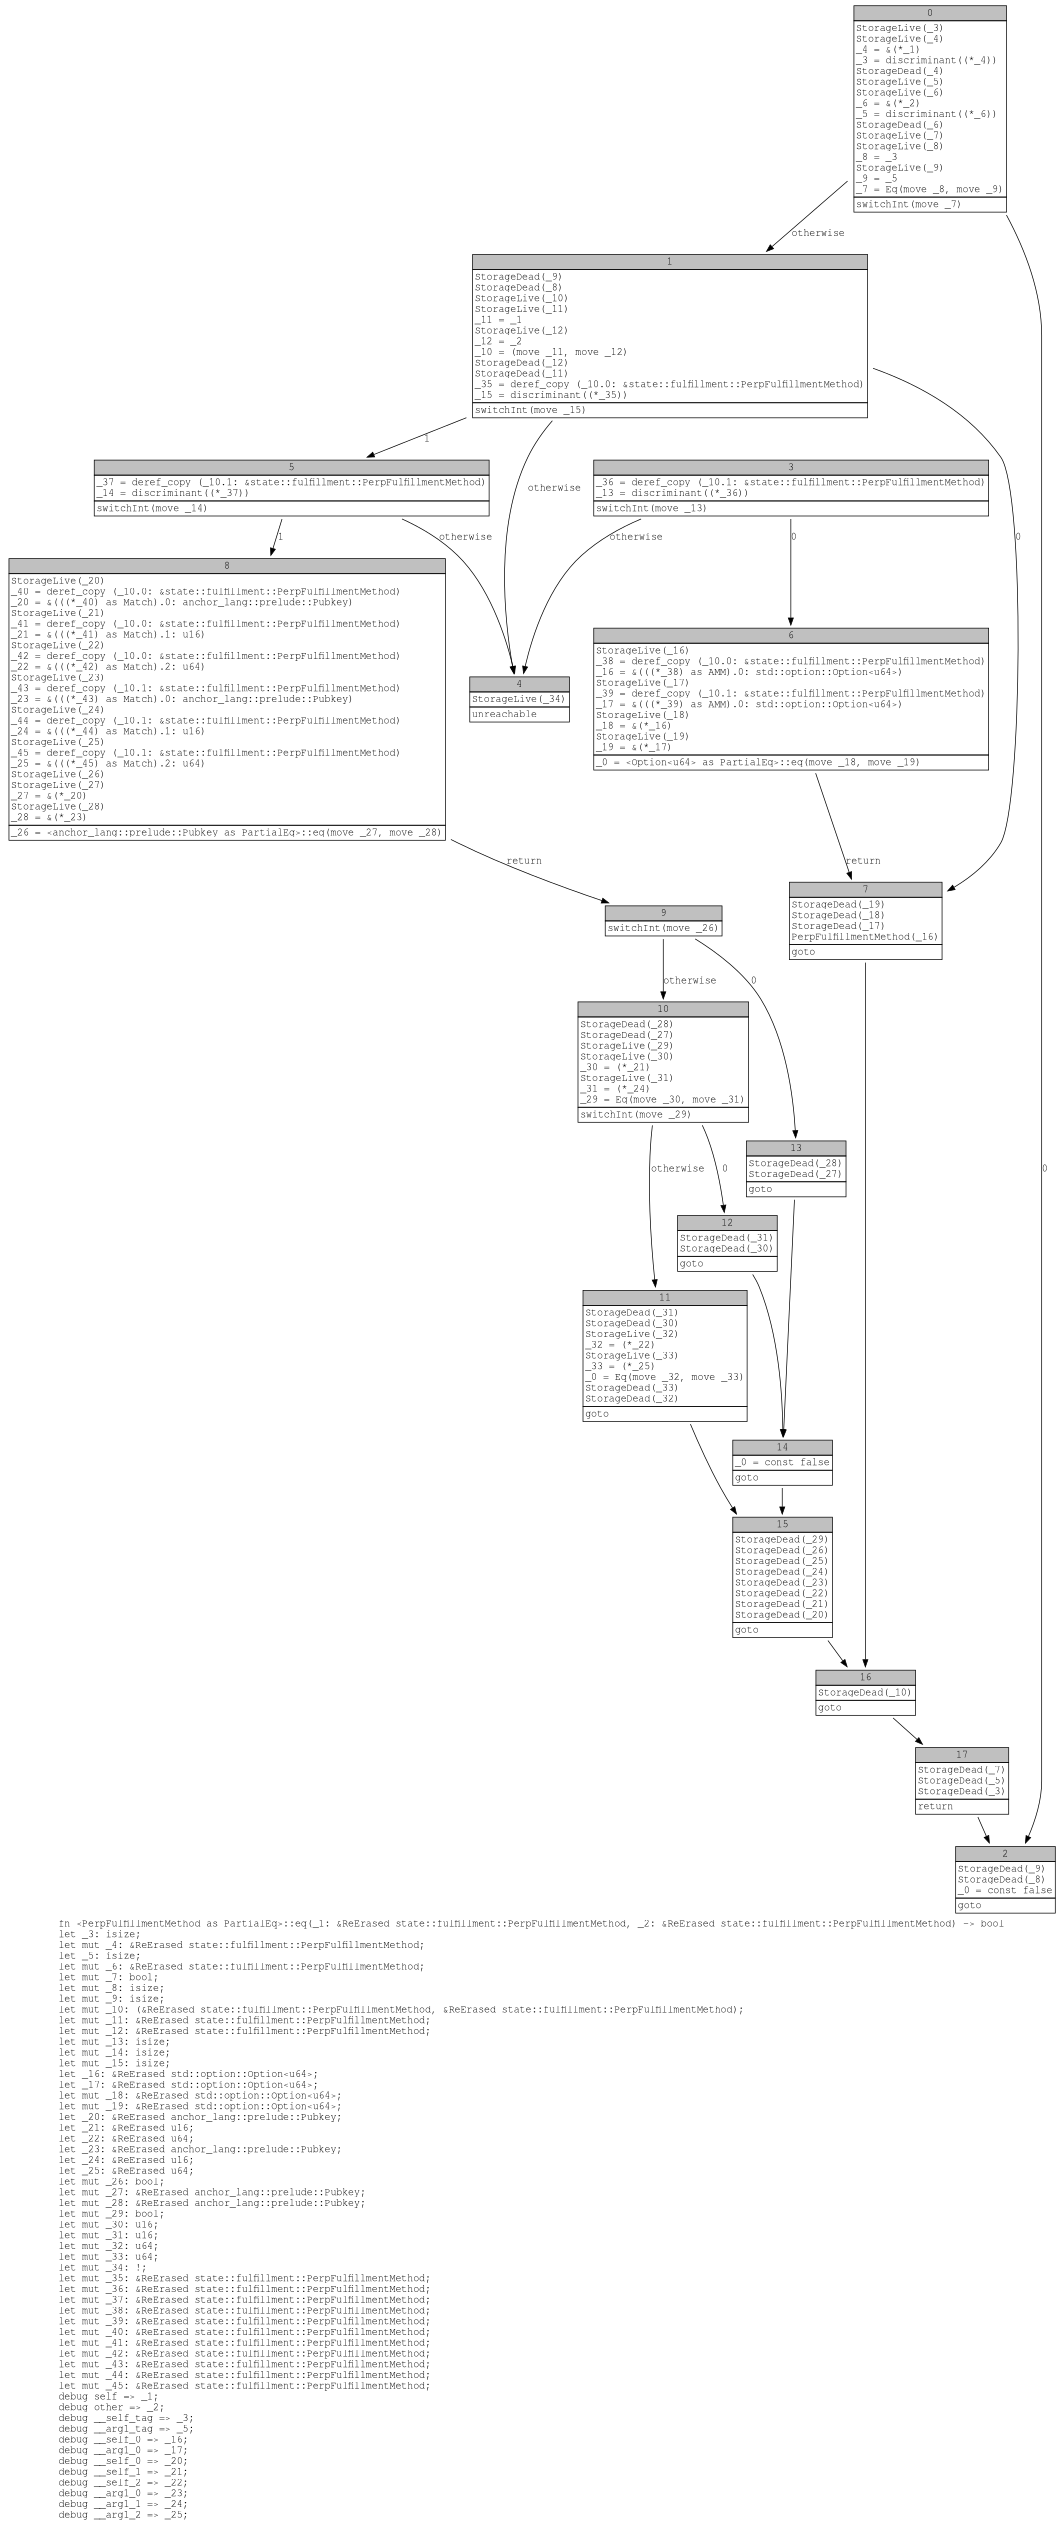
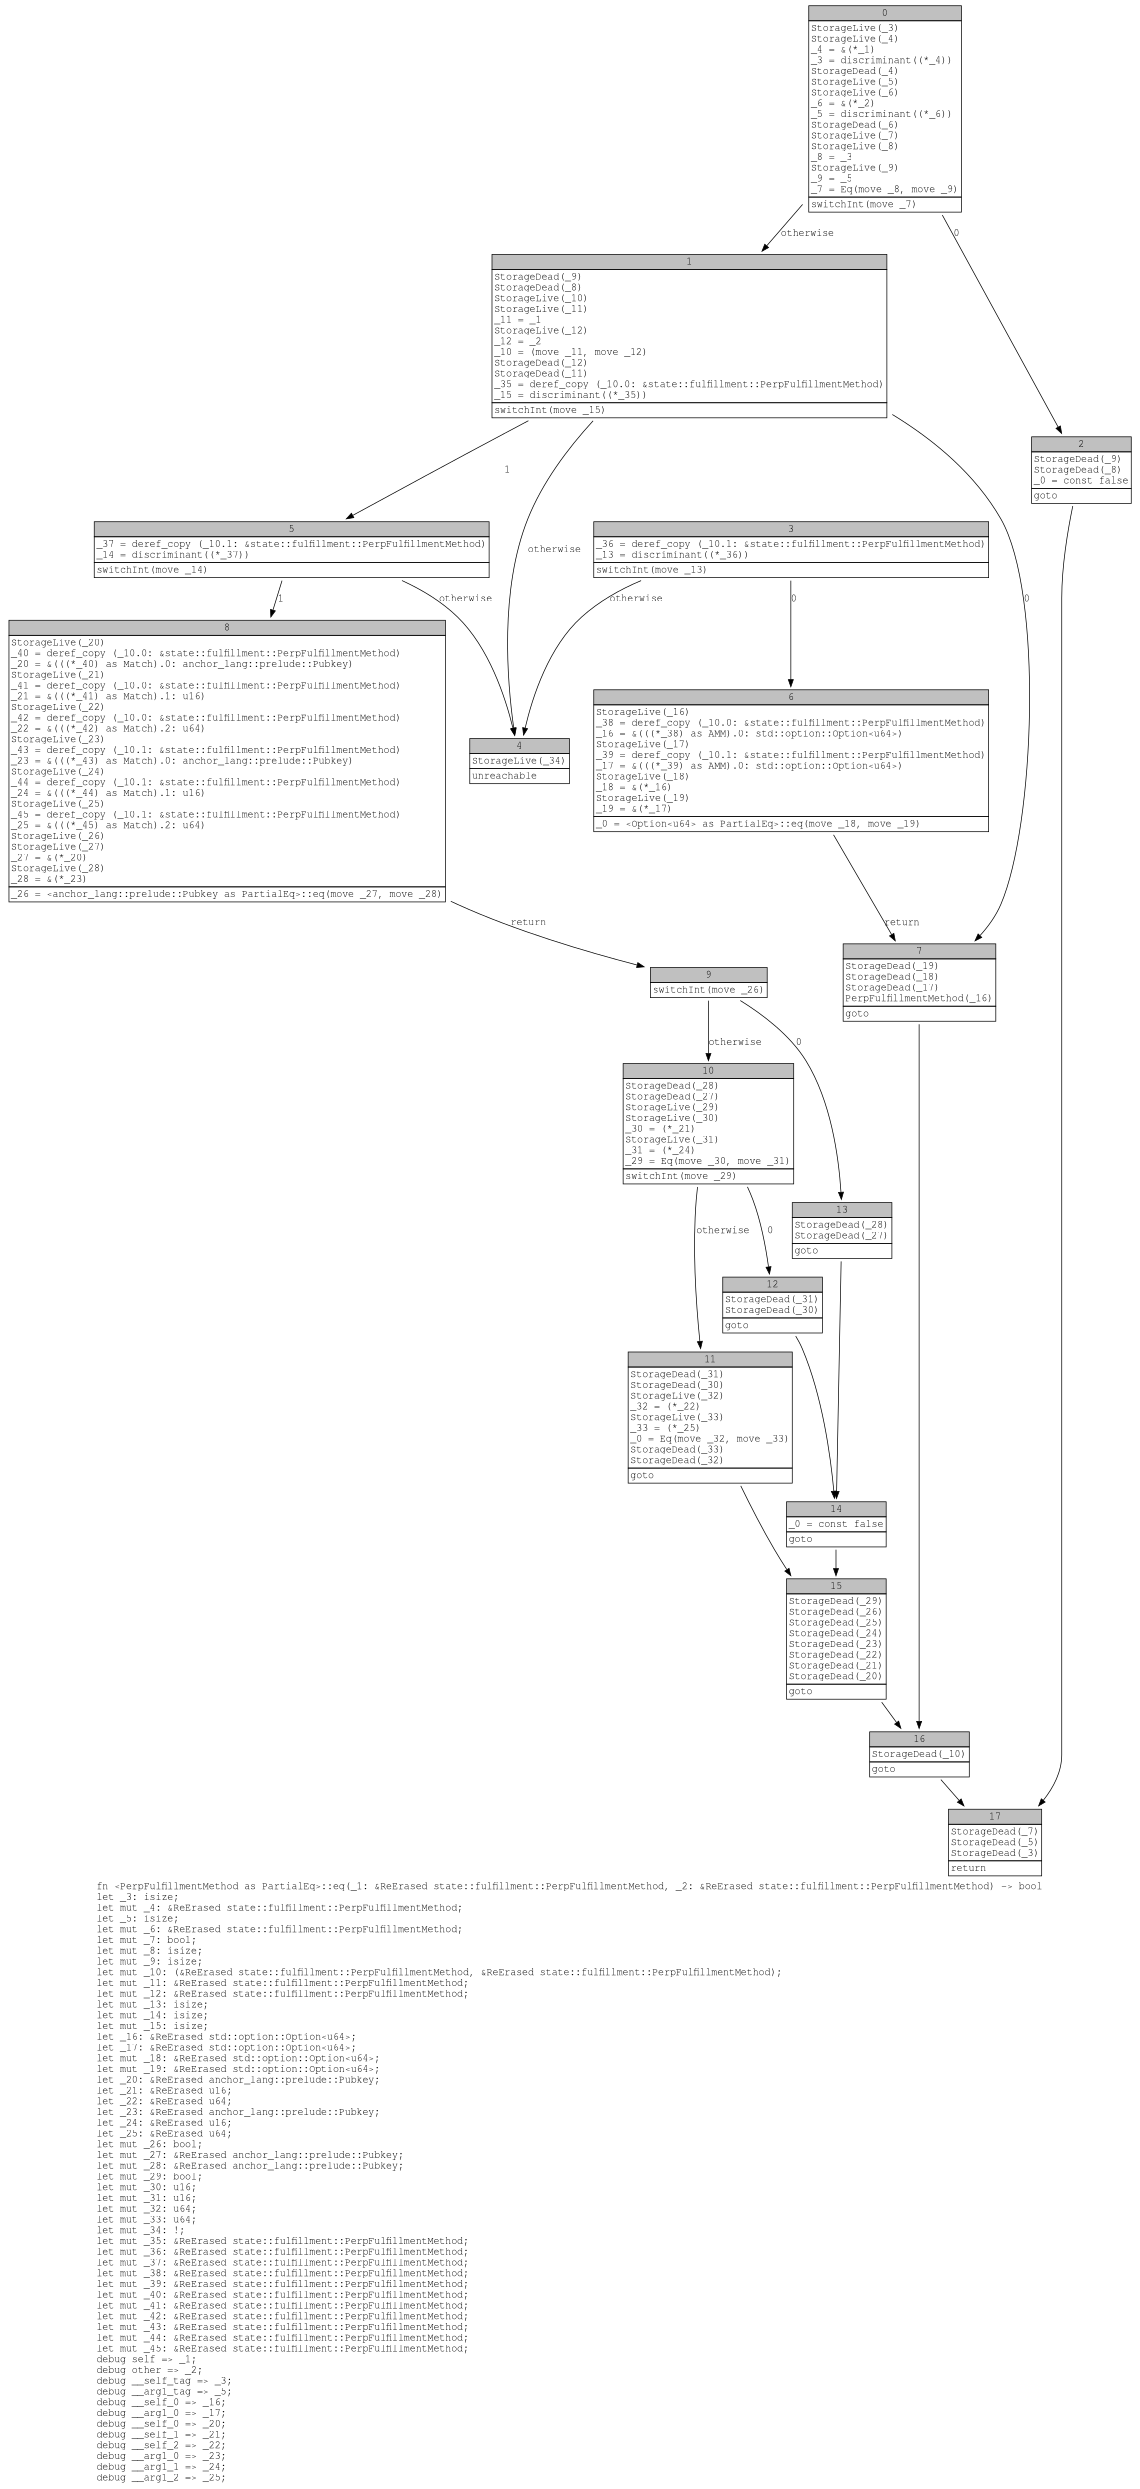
edge "17" -> "2": reversed
